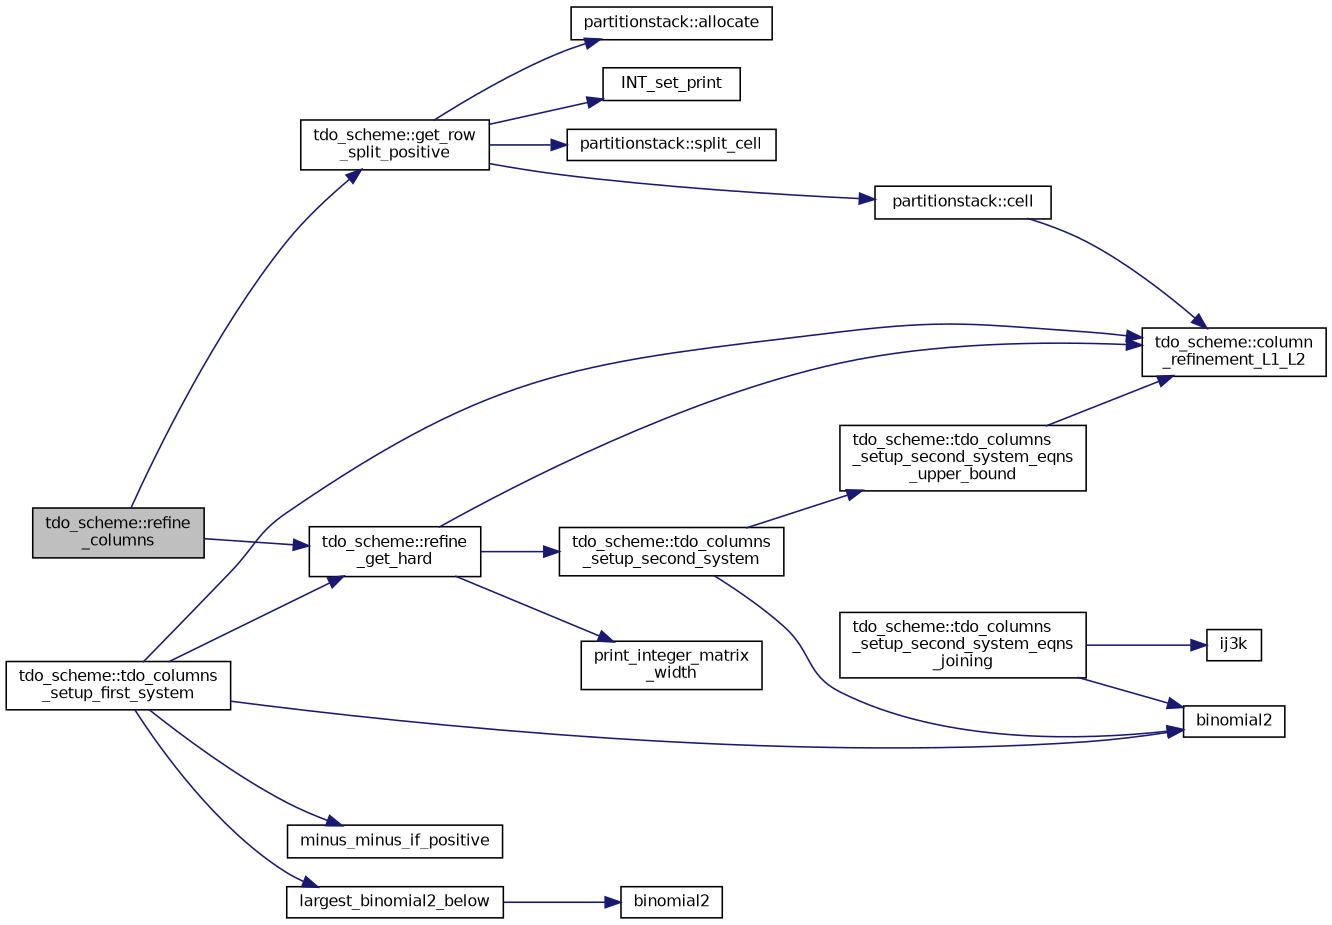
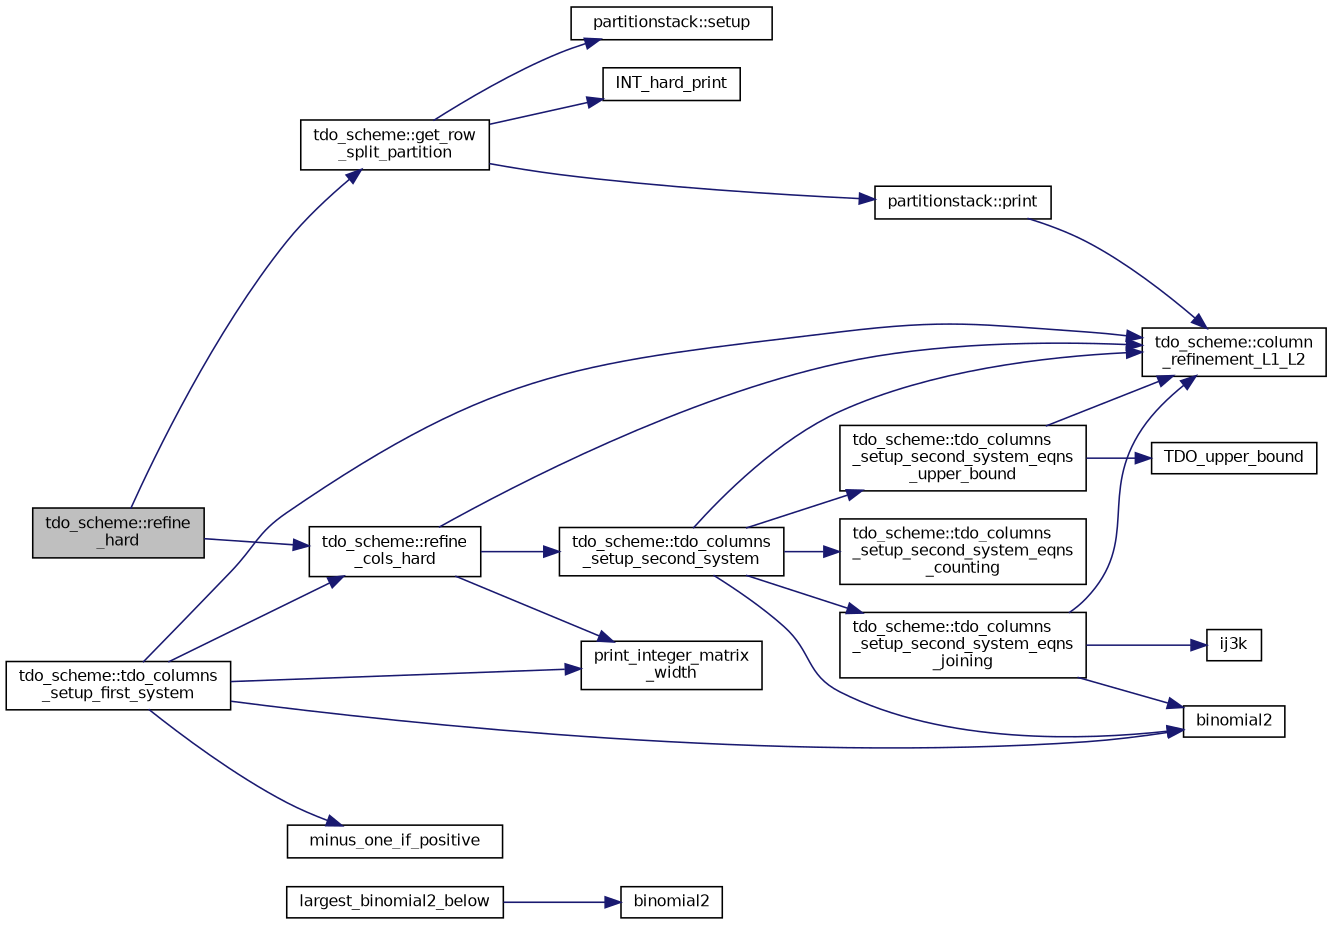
node "partitionstack::allocate": label "partitionstack::allocate" -> "partitionstack::setup"
node "INT_set_print": label "INT_set_print" -> "INT_hard_print"
node "tdo_scheme::get_row _split_positive": label "tdo_scheme::get_row _split_positive" -> "tdo_scheme::get_row _split_partition"
node "partitionstack::split_cell": removed
node "partitionstack::cell": label "partitionstack::cell" -> "partitionstack::print"
edge "tdo_scheme::tdo_columns _setup_second_system" -> "tdo_scheme::column _refinement_L1_L2": added
node "TDO_upper_bound": added
edge "tdo_scheme::tdo_columns _setup_second_system_eqns _joining" -> "tdo_scheme::column _refinement_L1_L2": added
node "tdo_scheme::refine _columns": label "tdo_scheme::refine _columns" -> "tdo_scheme::refine _hard"
node "tdo_scheme::refine _get_hard": label "tdo_scheme::refine _get_hard" -> "tdo_scheme::refine _cols_hard"
node "tdo_scheme::tdo_columns _setup_second_system_eqns _counting": added
edge "tdo_scheme::tdo_columns _setup_second_system" -> "tdo_scheme::tdo_columns _setup_second_system_eqns _joining": added
edge "tdo_scheme::tdo_columns _setup_first_system" -> "largest_binomial2_below": now "tdo_scheme::tdo_columns _setup_first_system" -> "print_integer_matrix _width"
node "minus_minus_if_positive": label "minus_minus_if_positive" -> "minus_one_if_positive"
